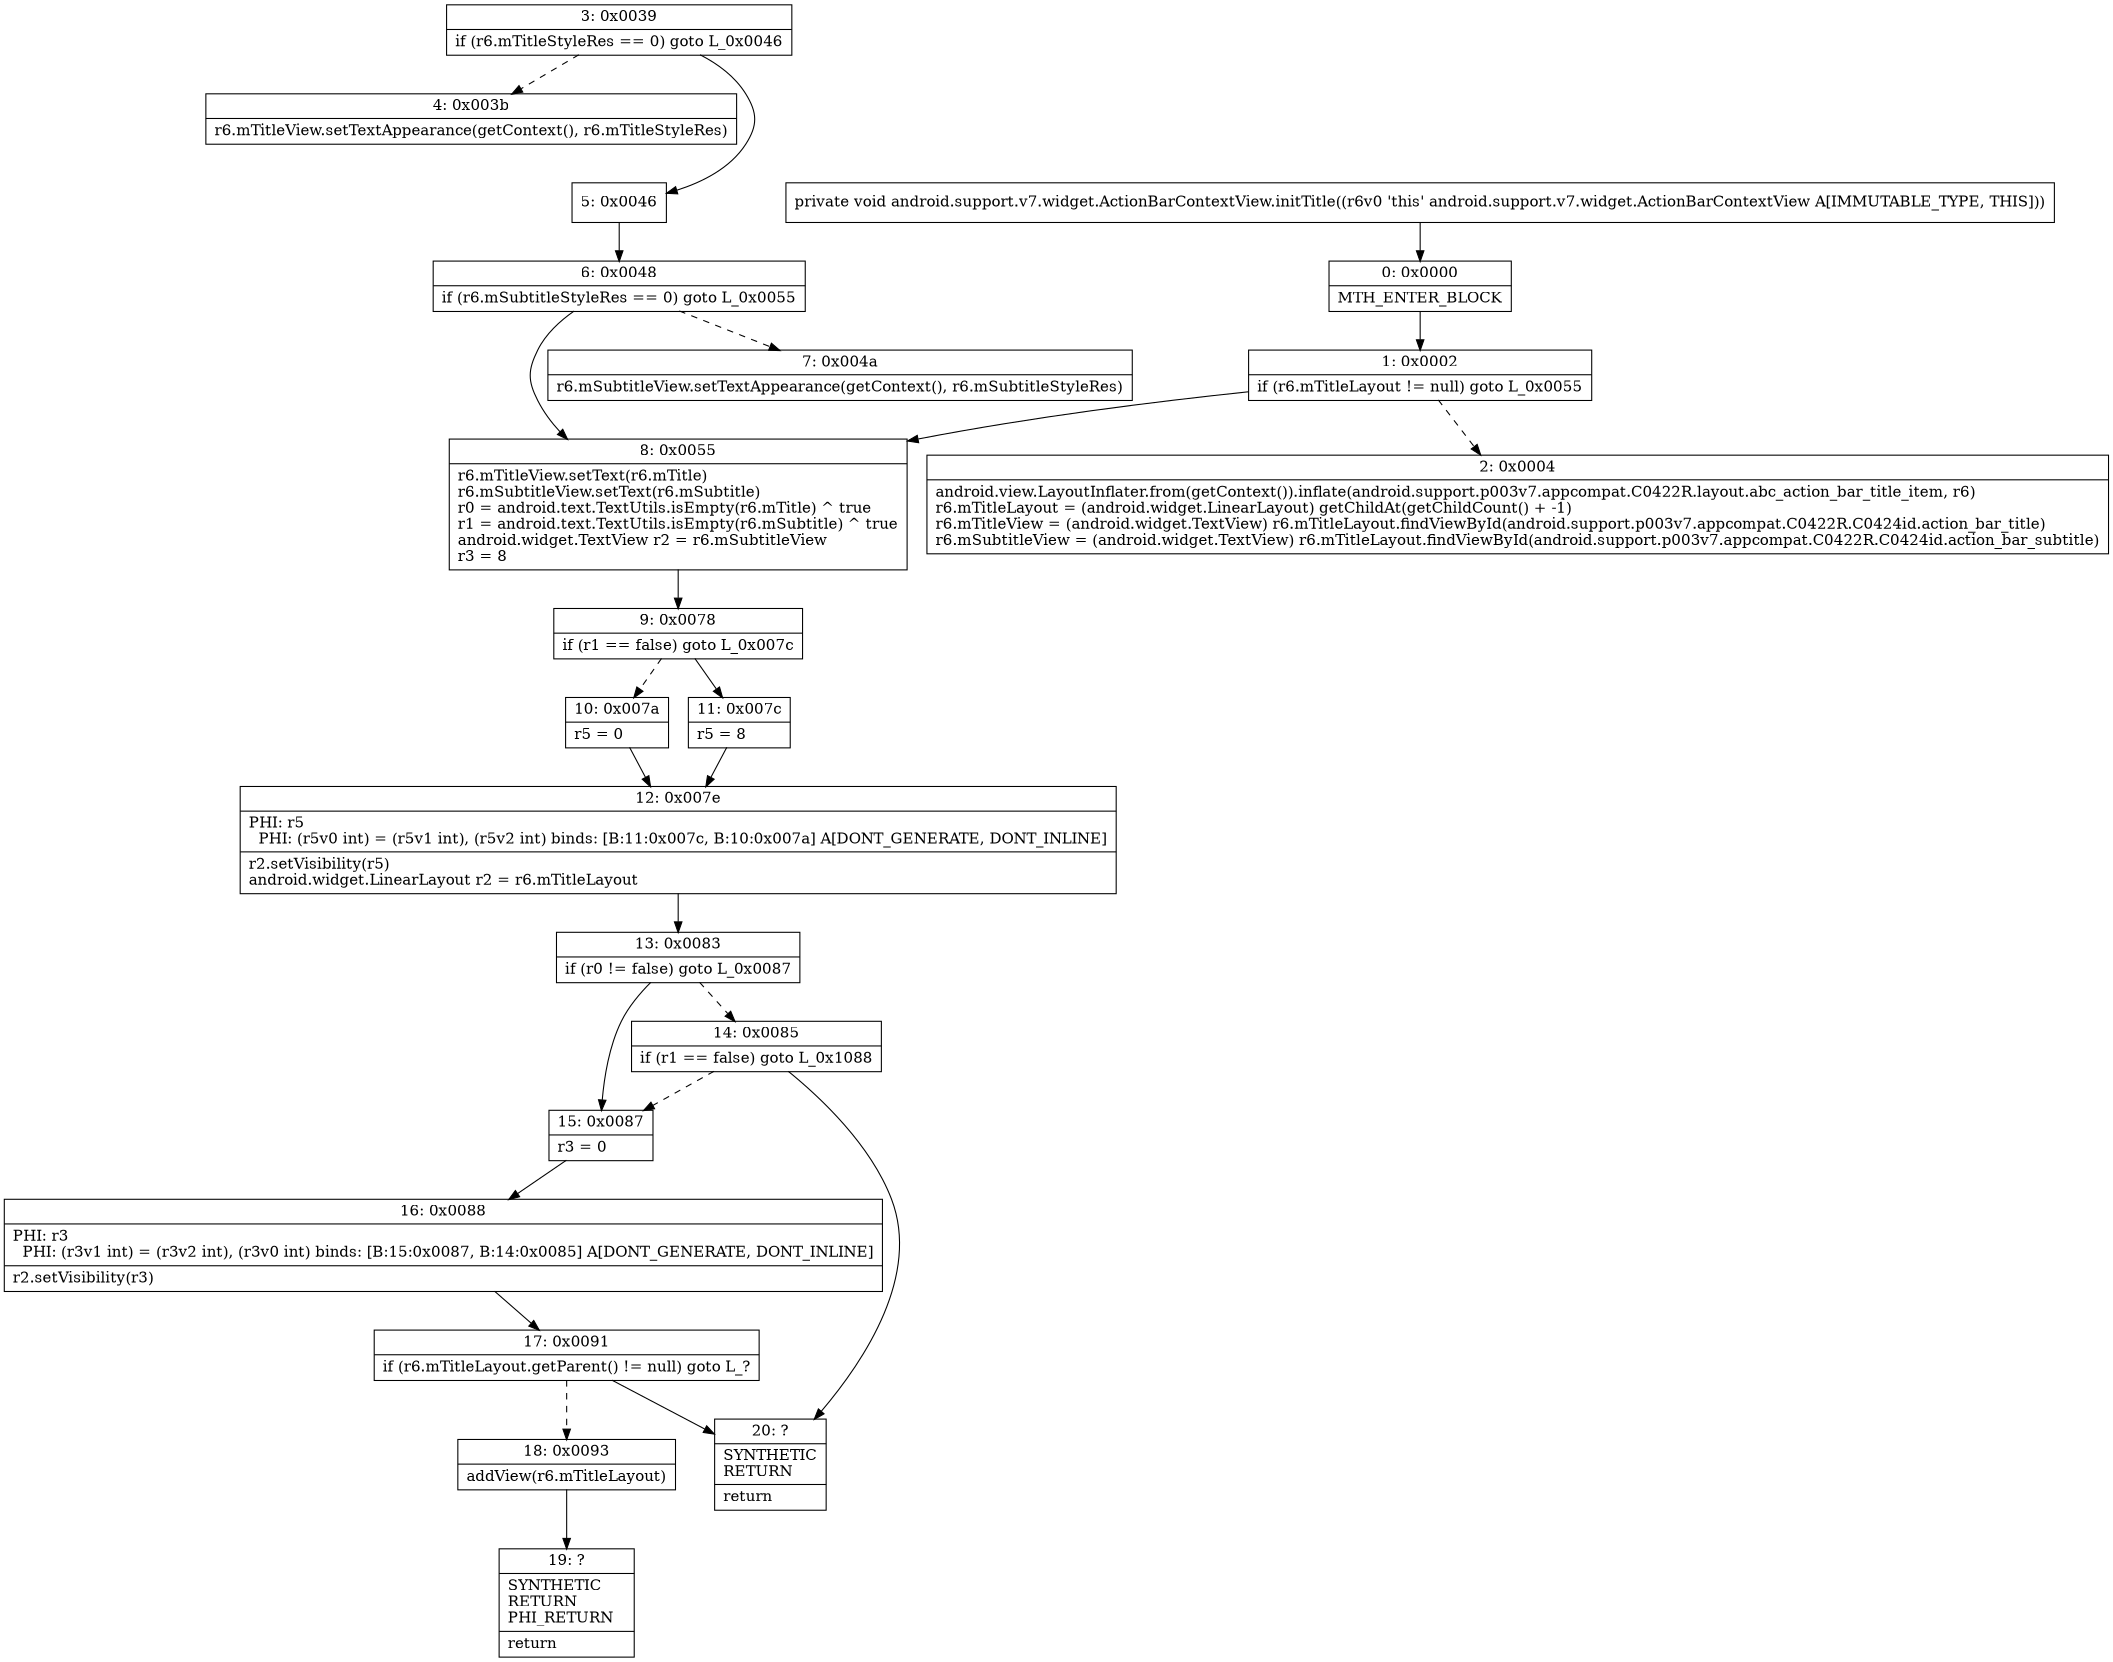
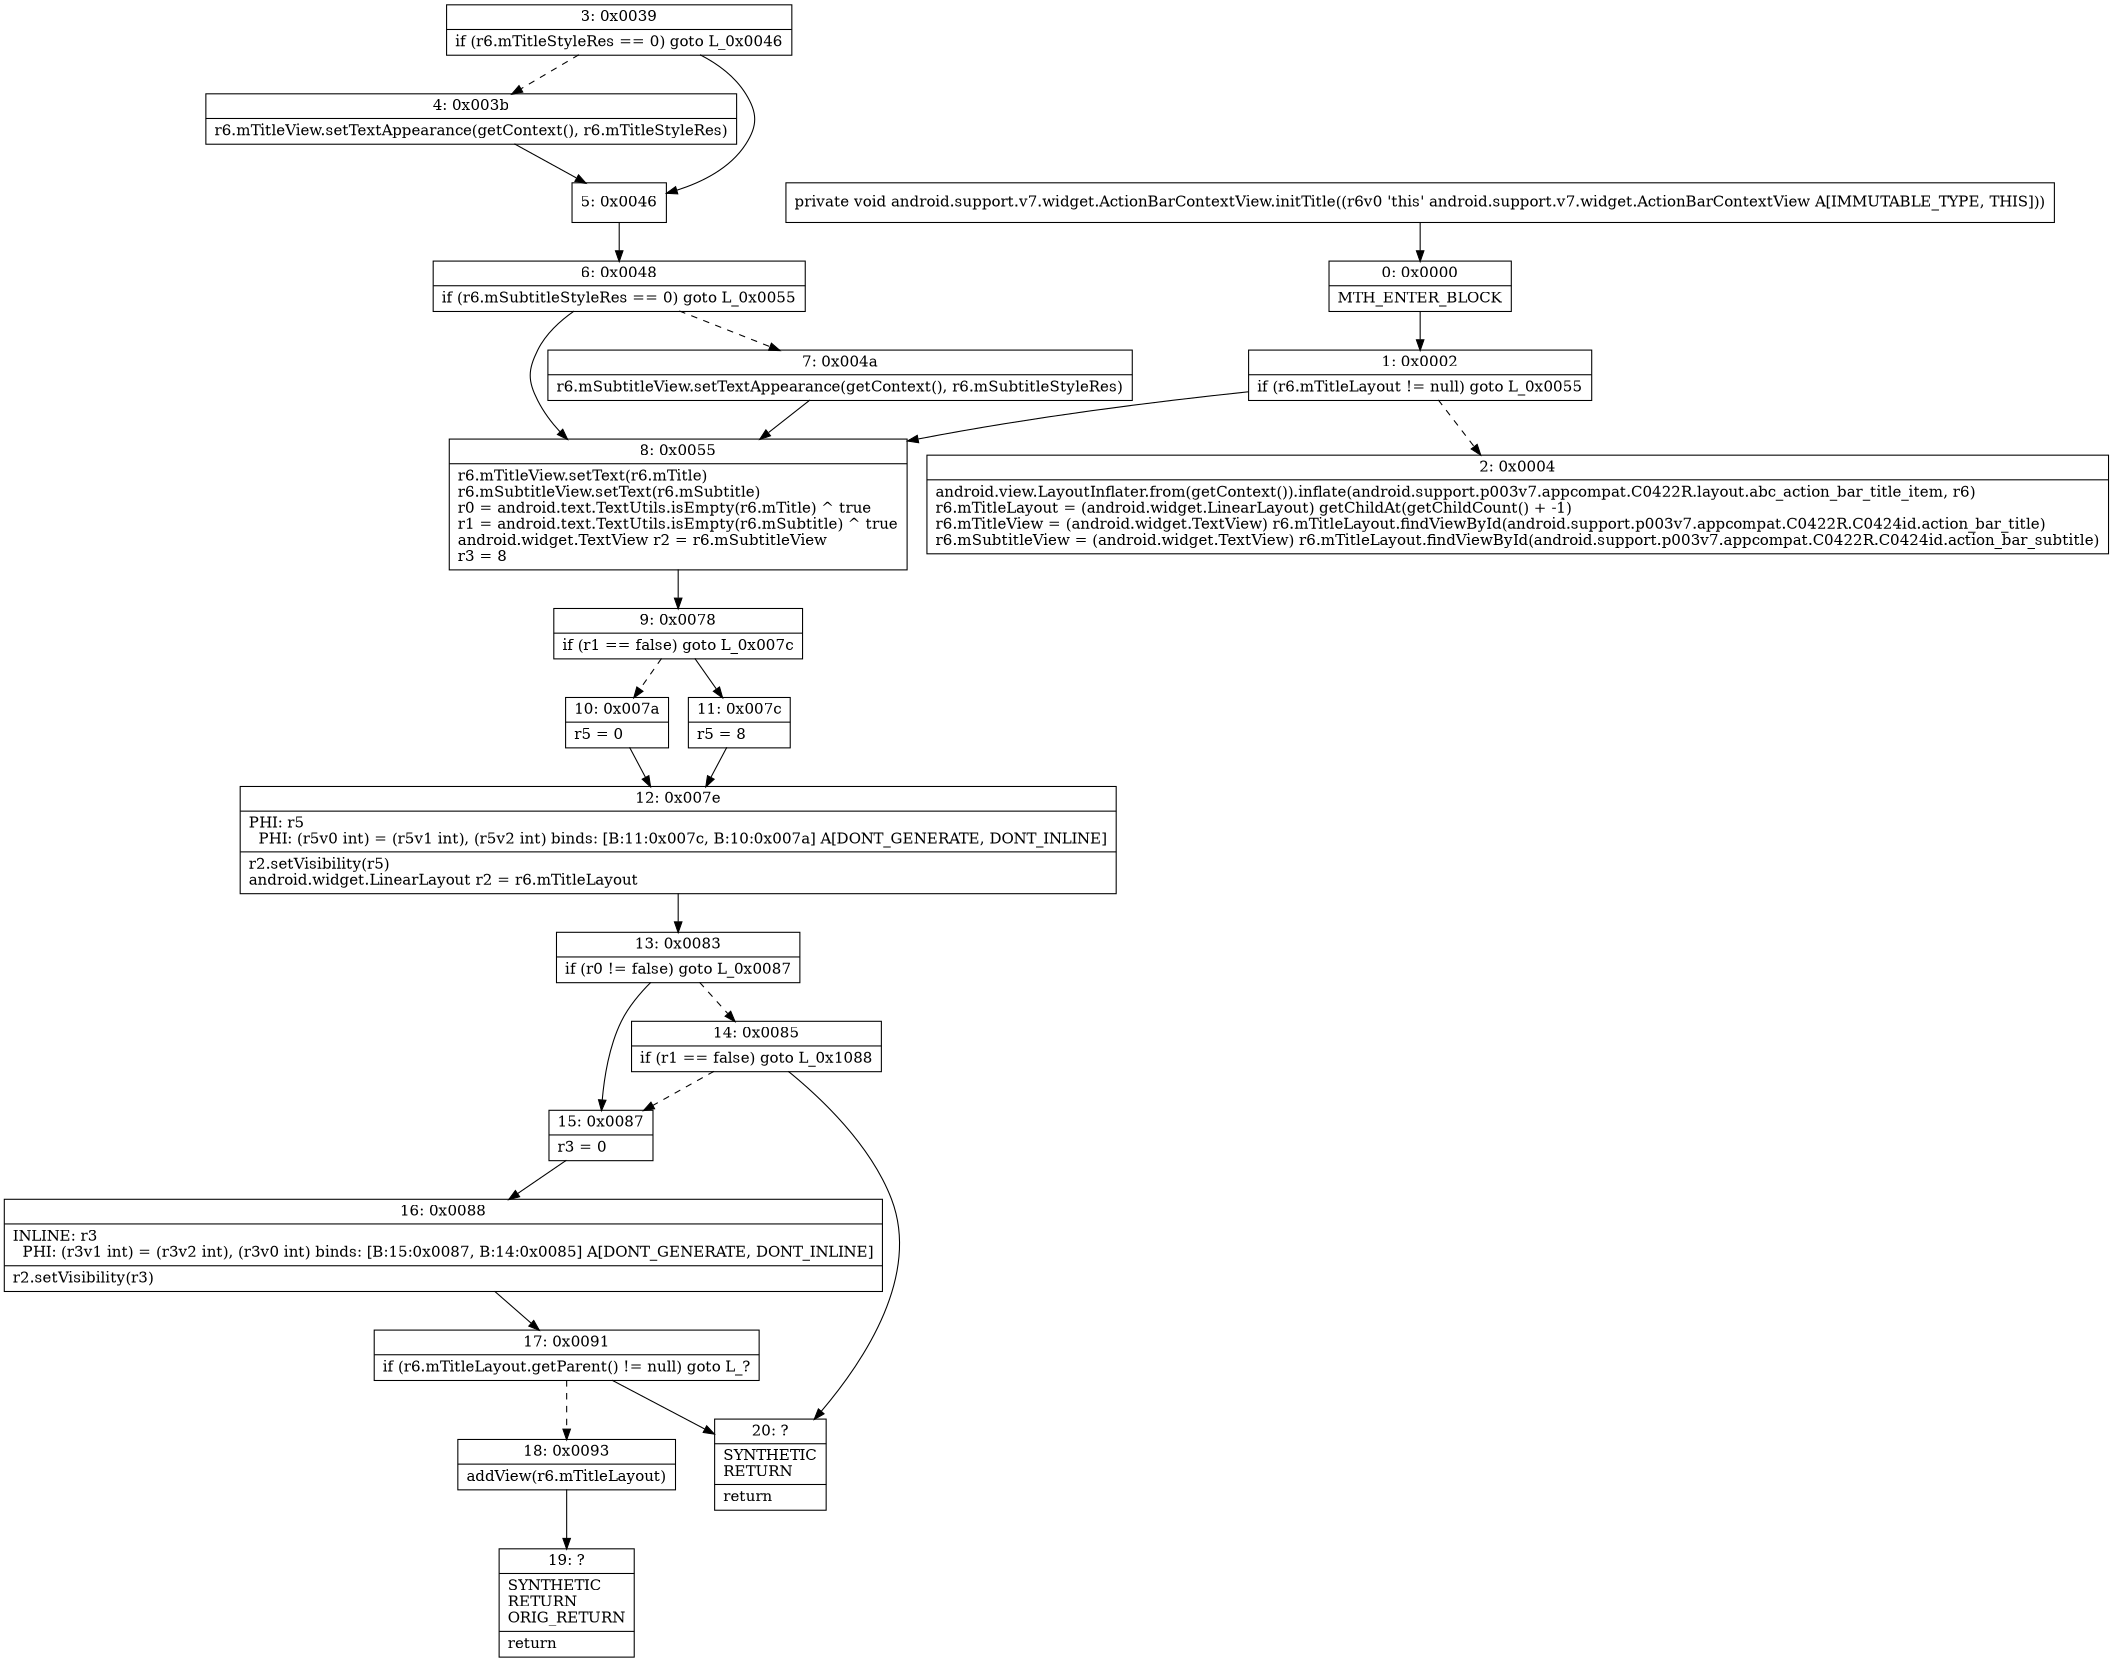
edge "4: 0x003b" -> "5: 0x0046": added
edge "7: 0x004a" -> "8: 0x0055": added
node "16: 0x0088": text "PHI: r3" -> "INLINE: r3"
node "19: ?": text "PHI_RETURN" -> "ORIG_RETURN"
